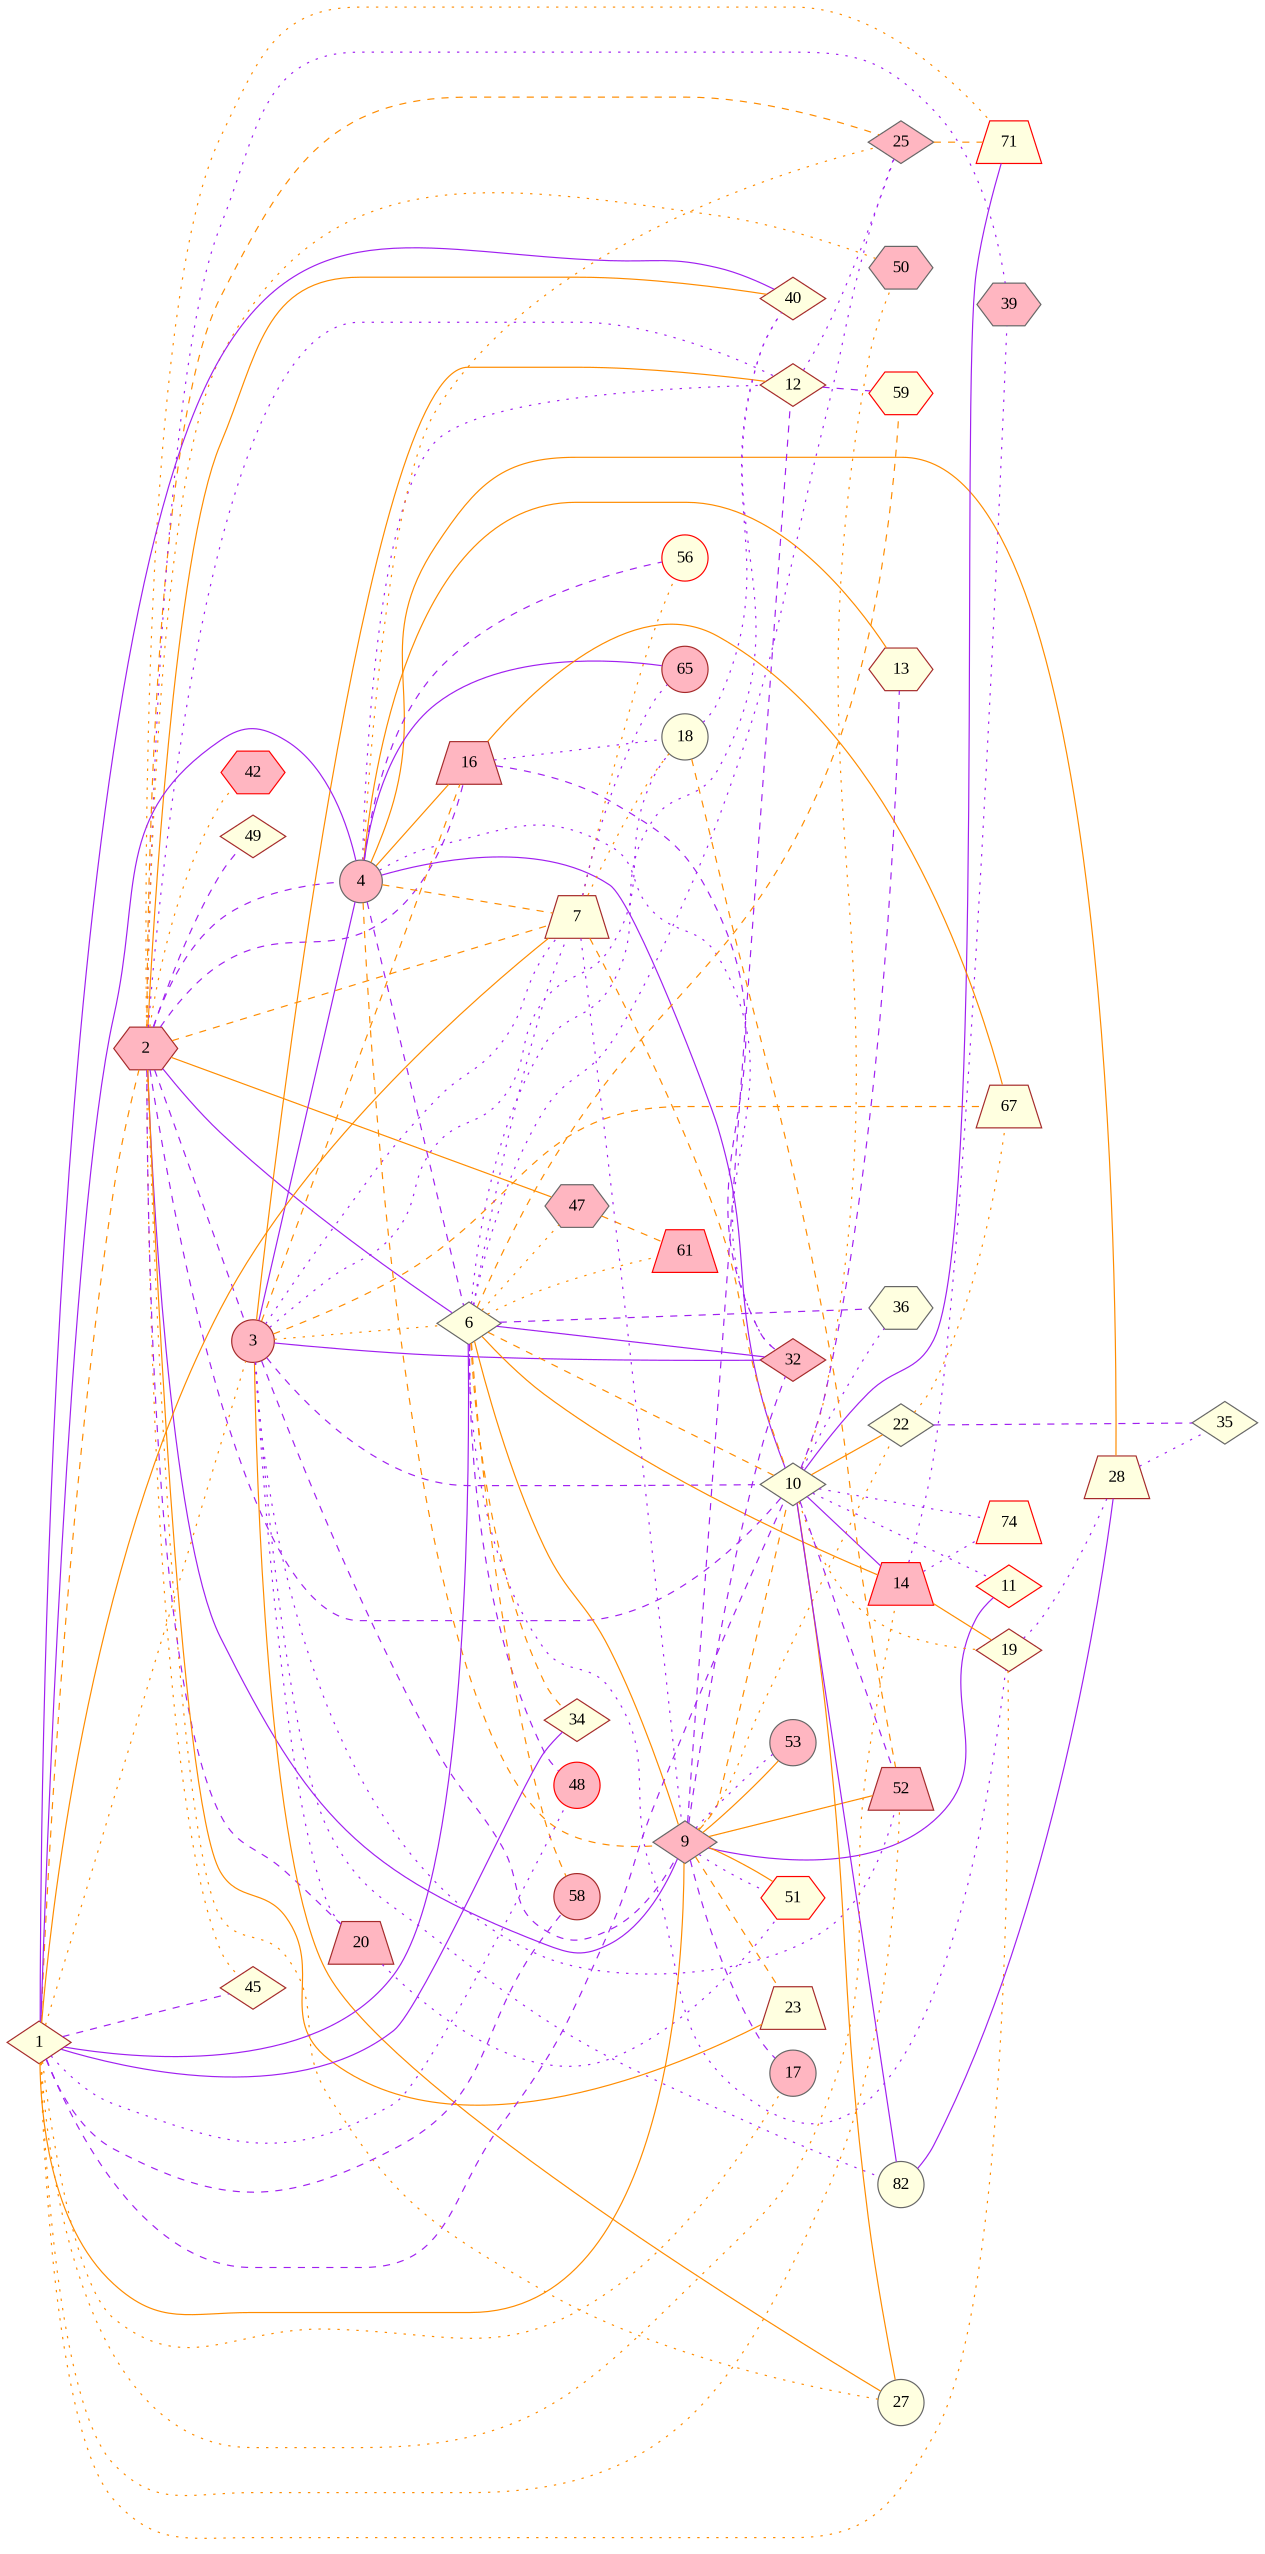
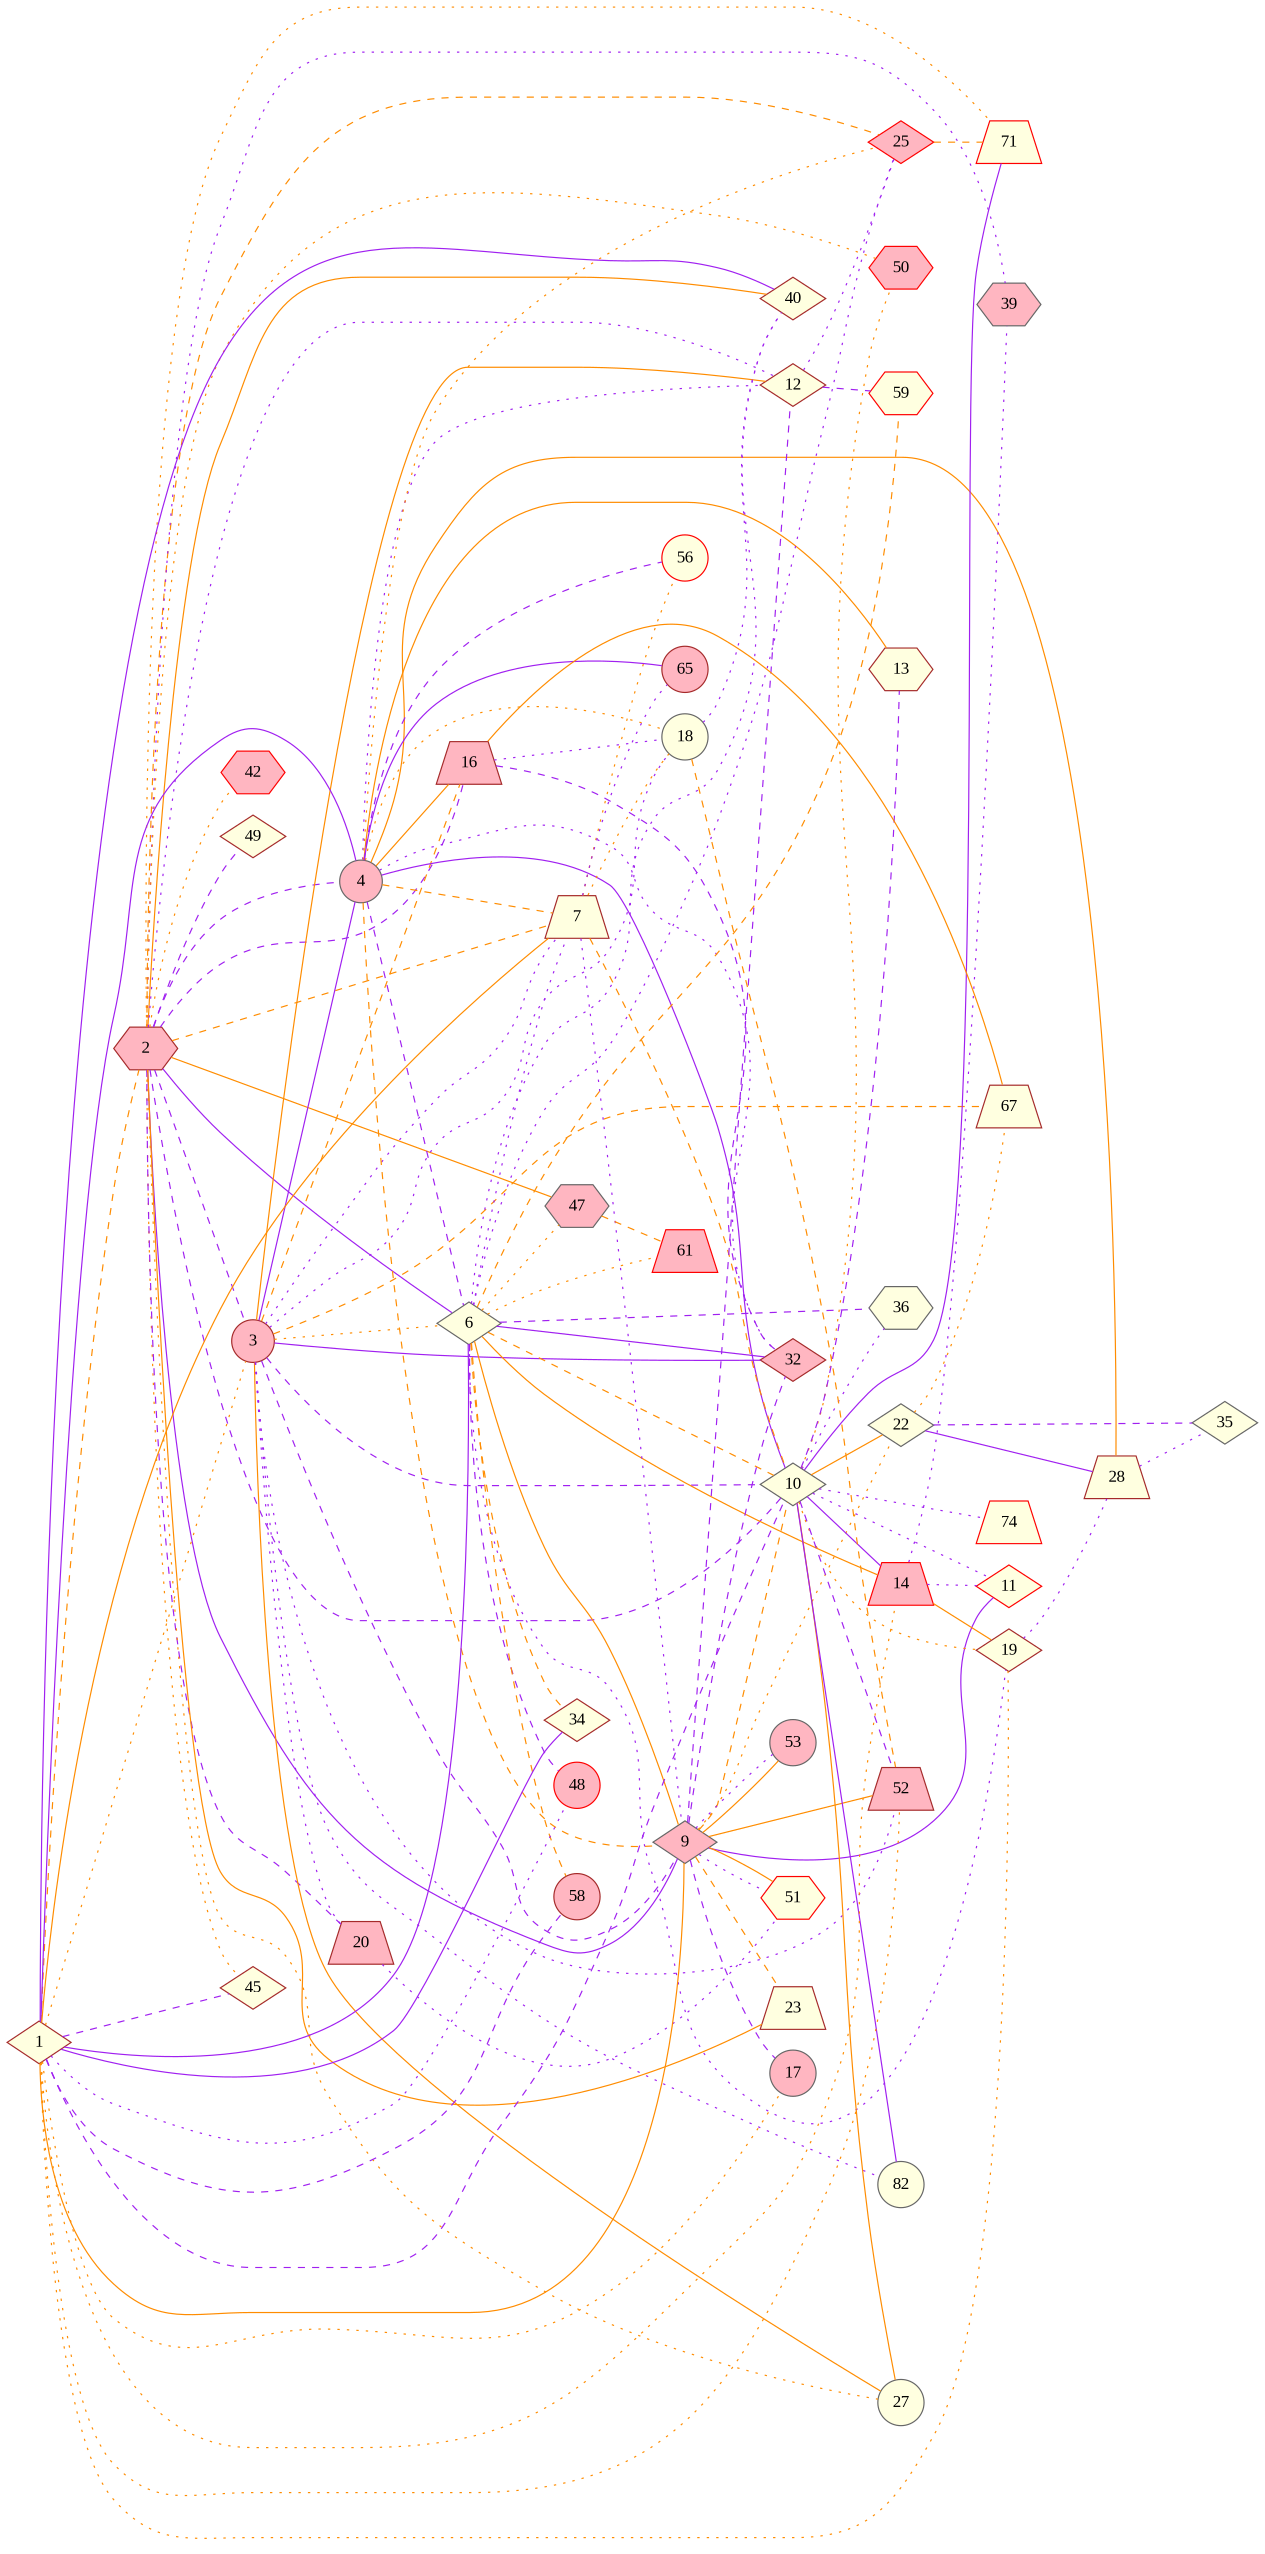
node "25": color gray40 -> red
node "50": color gray40 -> red
edge "18" -- "4": added
edge "74" -- "14": now "11" -- "14"
edge "28" -- "82": now "28" -- "22"
